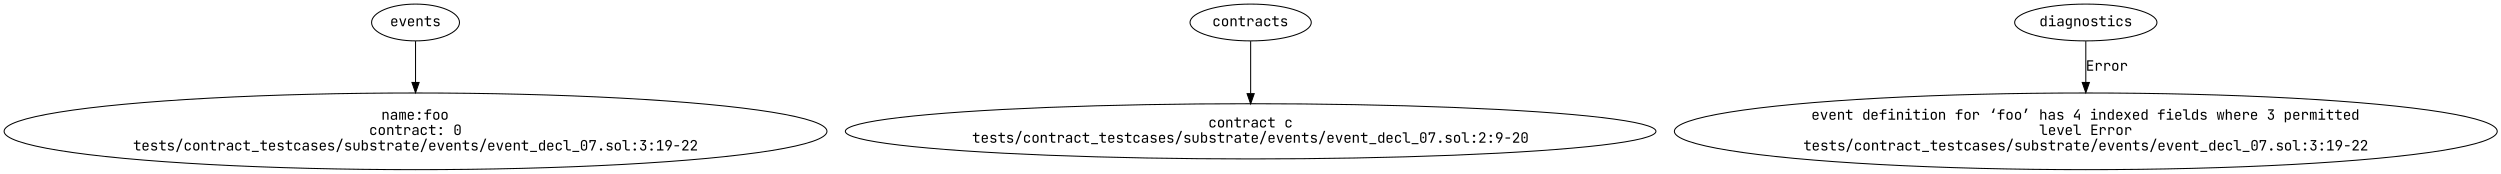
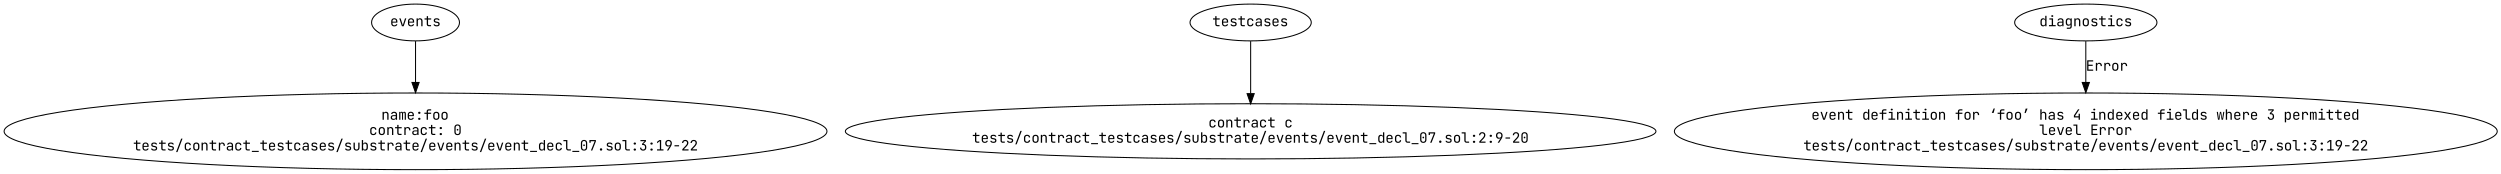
node "contracts": label "contracts" -> "testcases"
